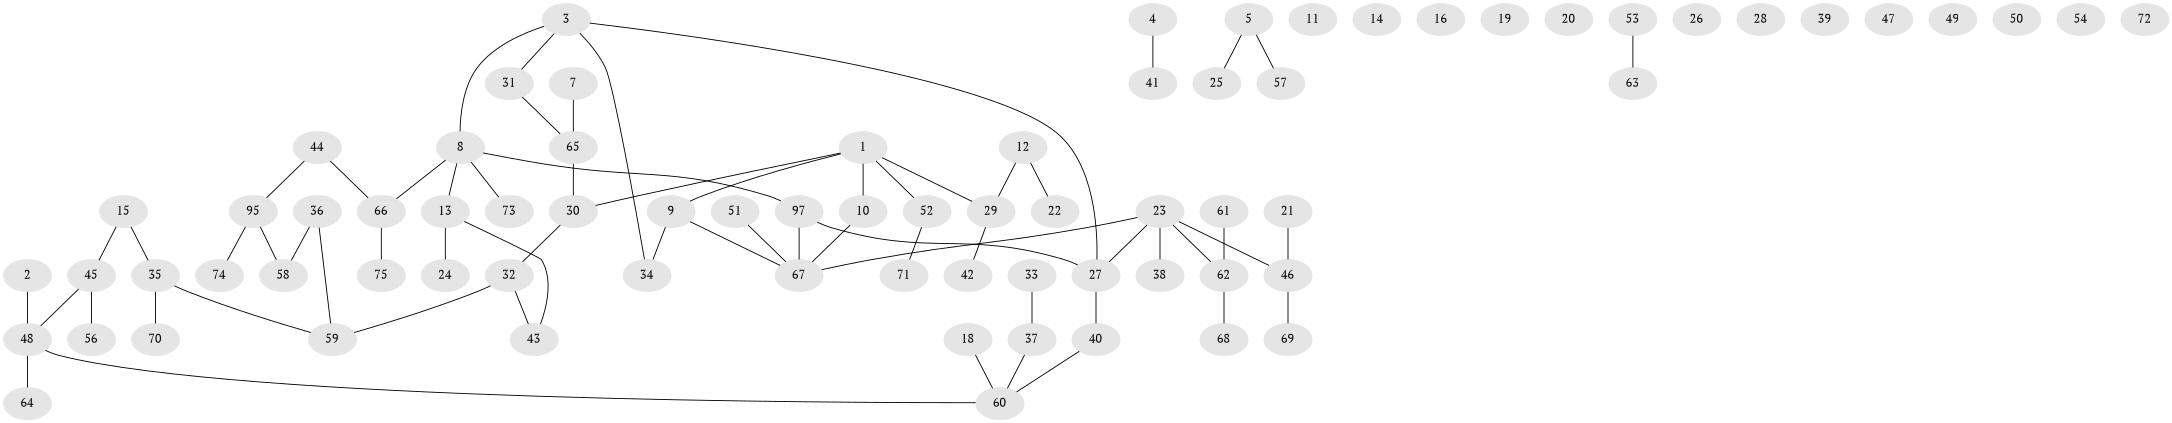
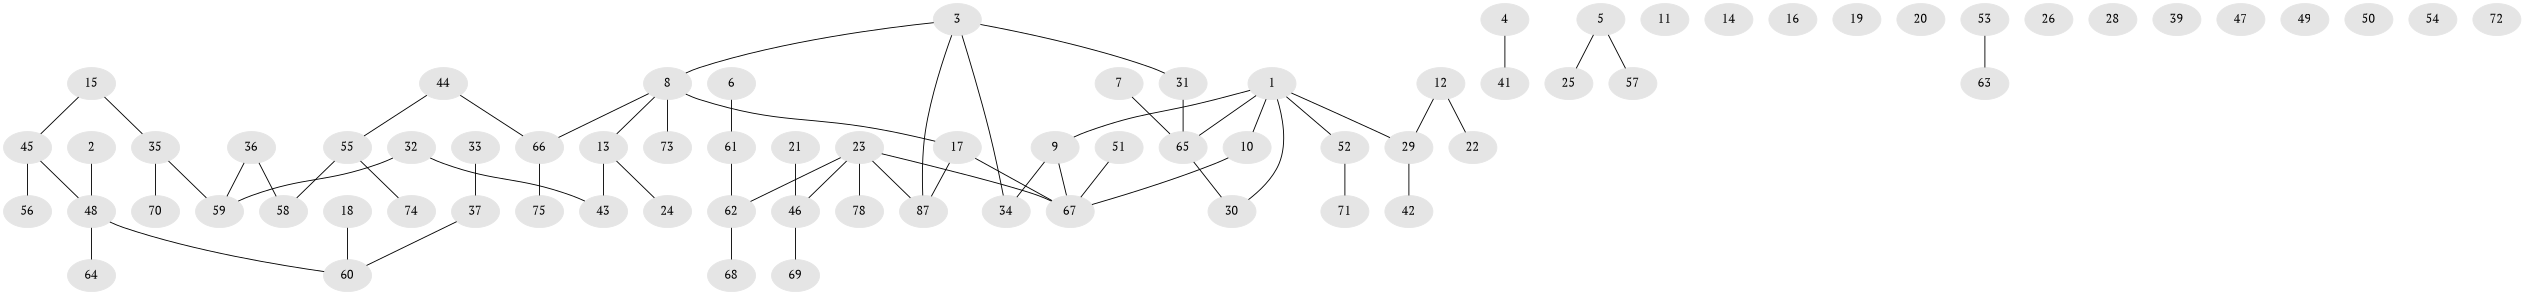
node "6": added
edge "1" -- "65": added
node "95": label "95" -> "55"
node "97": label "97" -> "17"
edge "30" -- "32": removed
node "27": label "27" -> "87"
node "38": label "38" -> "78"
node "40": removed
